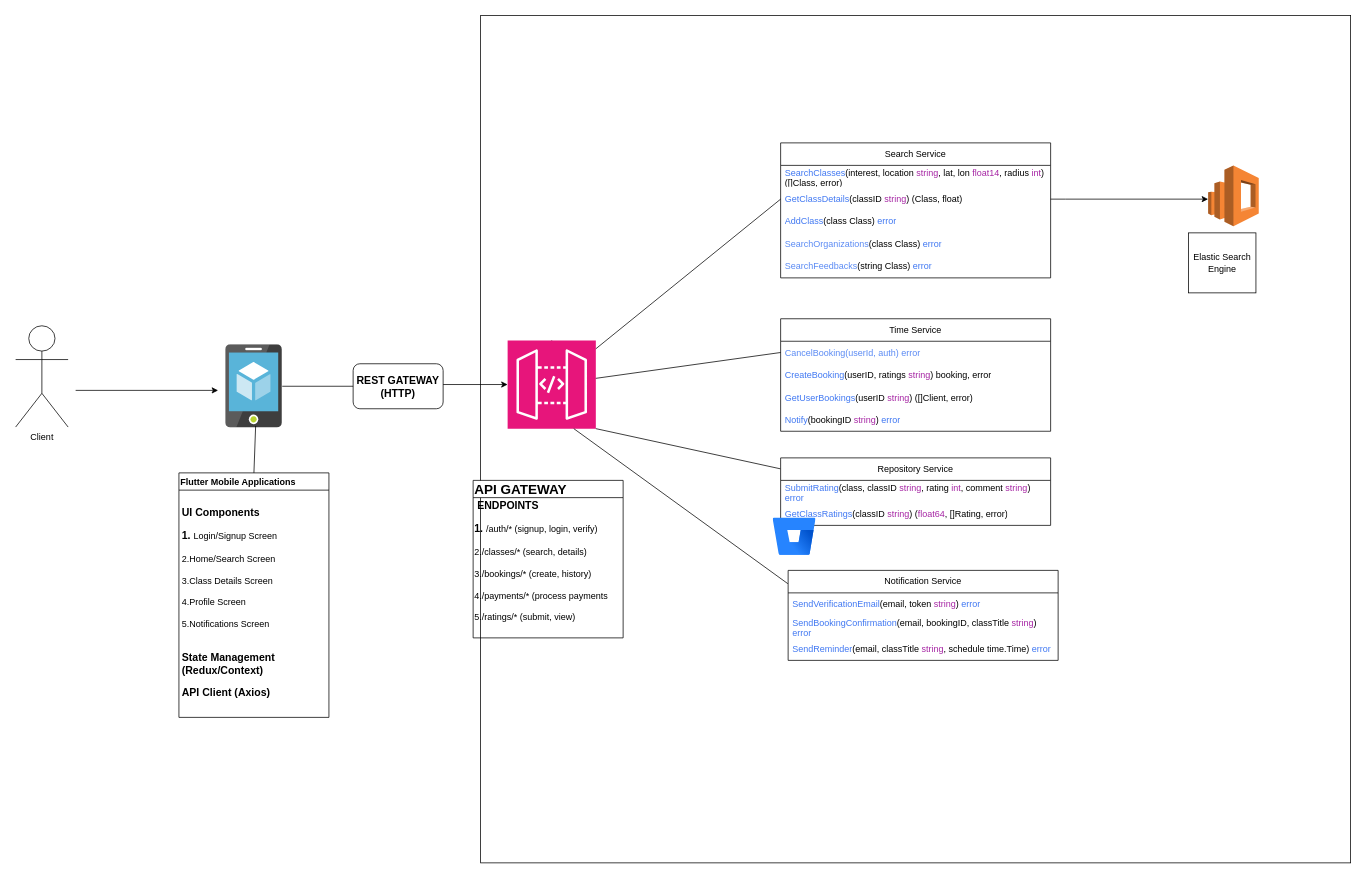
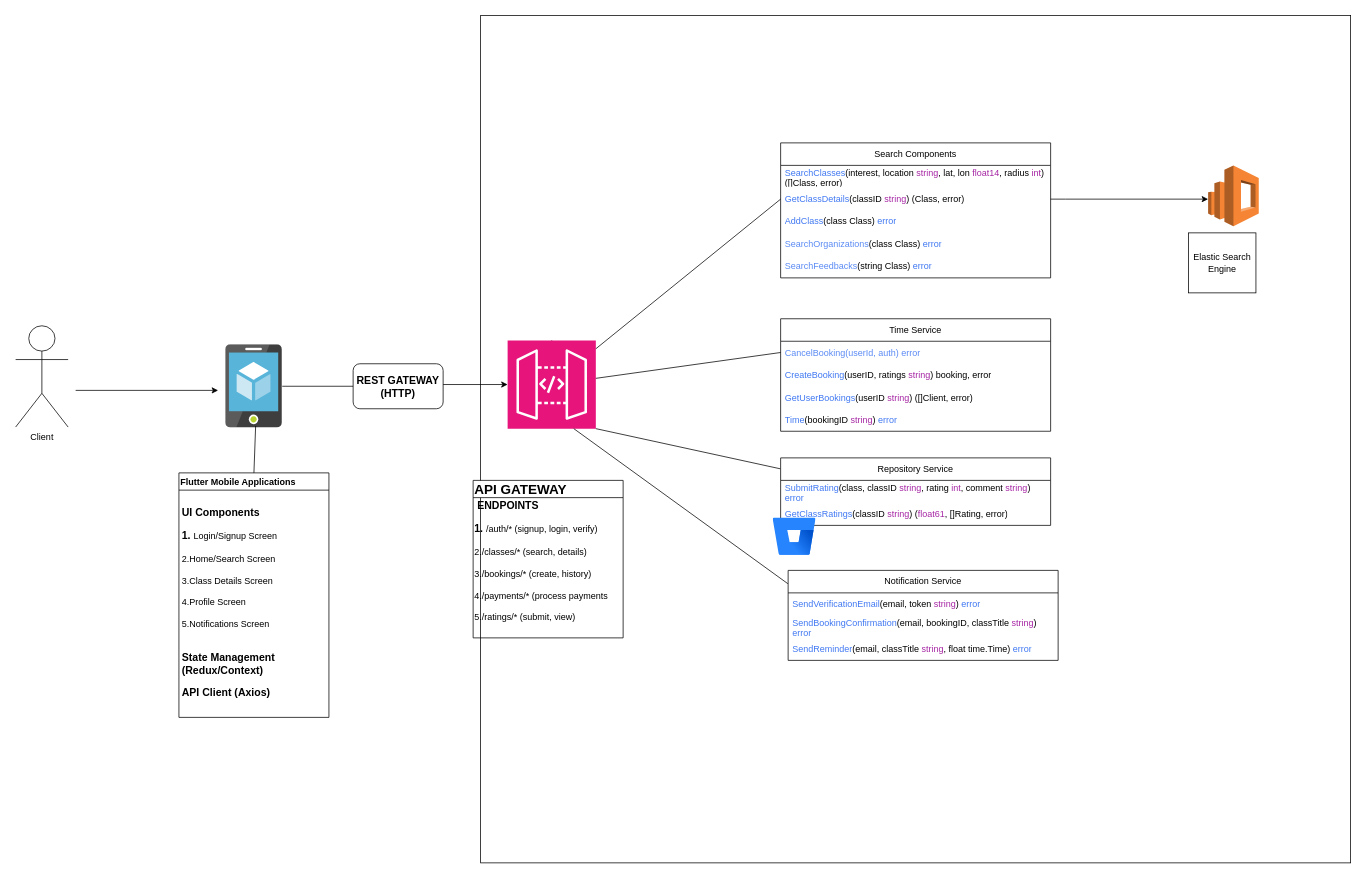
node "Search Service": label "Search Service" -> "Search Components"
node "GetClassDetails(classID string) (Class, float)": label "GetClassDetails(classID string) (Class, float)" -> "GetClassDetails(classID string) (Class, error)"
node "Notify(bookingID string) error": label "Notify(bookingID string) error" -> "Time(bookingID string) error"
node "GetClassRatings(classID string) (float64, []Rating, error)": label "GetClassRatings(classID string) (float64, []Rating, error)" -> "GetClassRatings(classID string) (float61, []Rating, error)"
node "SendReminder(email, classTitle string, schedule time.Time) error": label "SendReminder(email, classTitle string, schedule time.Time) error" -> "SendReminder(email, classTitle string, float time.Time) error"
